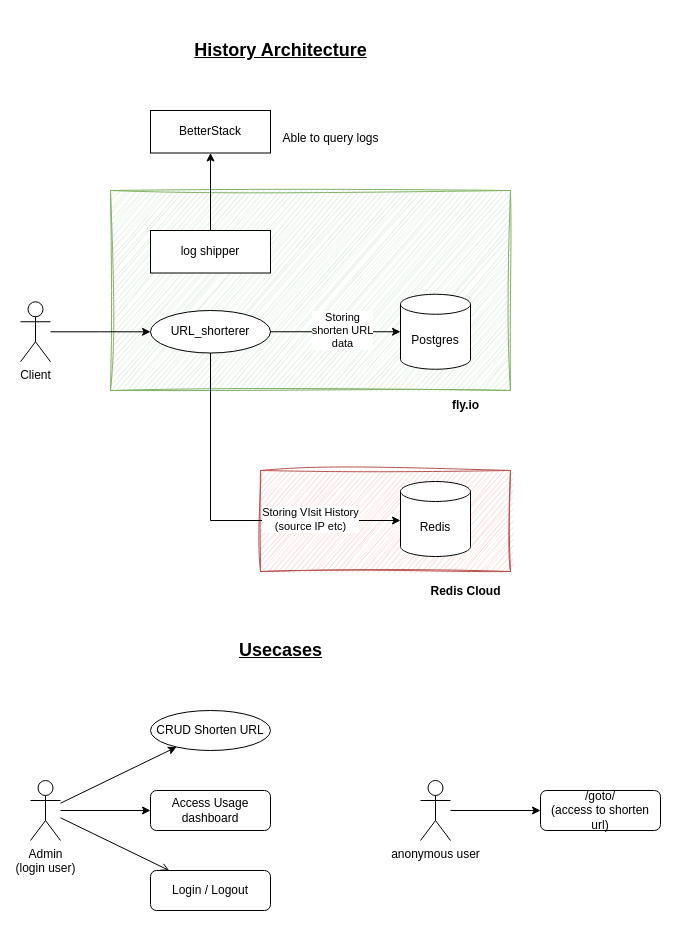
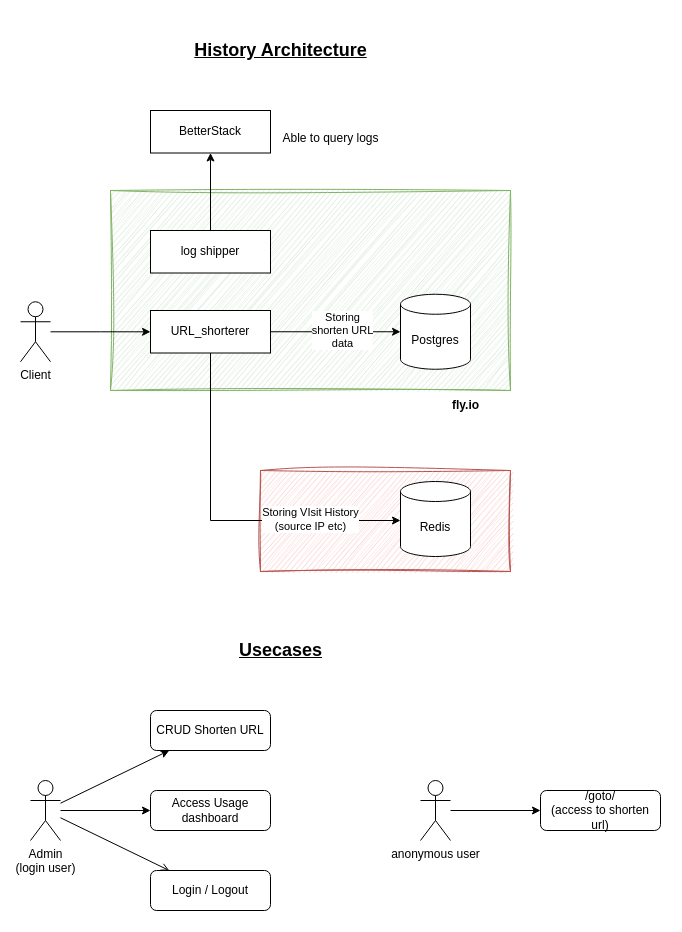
node "URL_shorterer": shape ellipse -> rectangle
node "Redis Cloud": removed
node "CRUD Shorten URL": shape ellipse -> rounded rectangle
